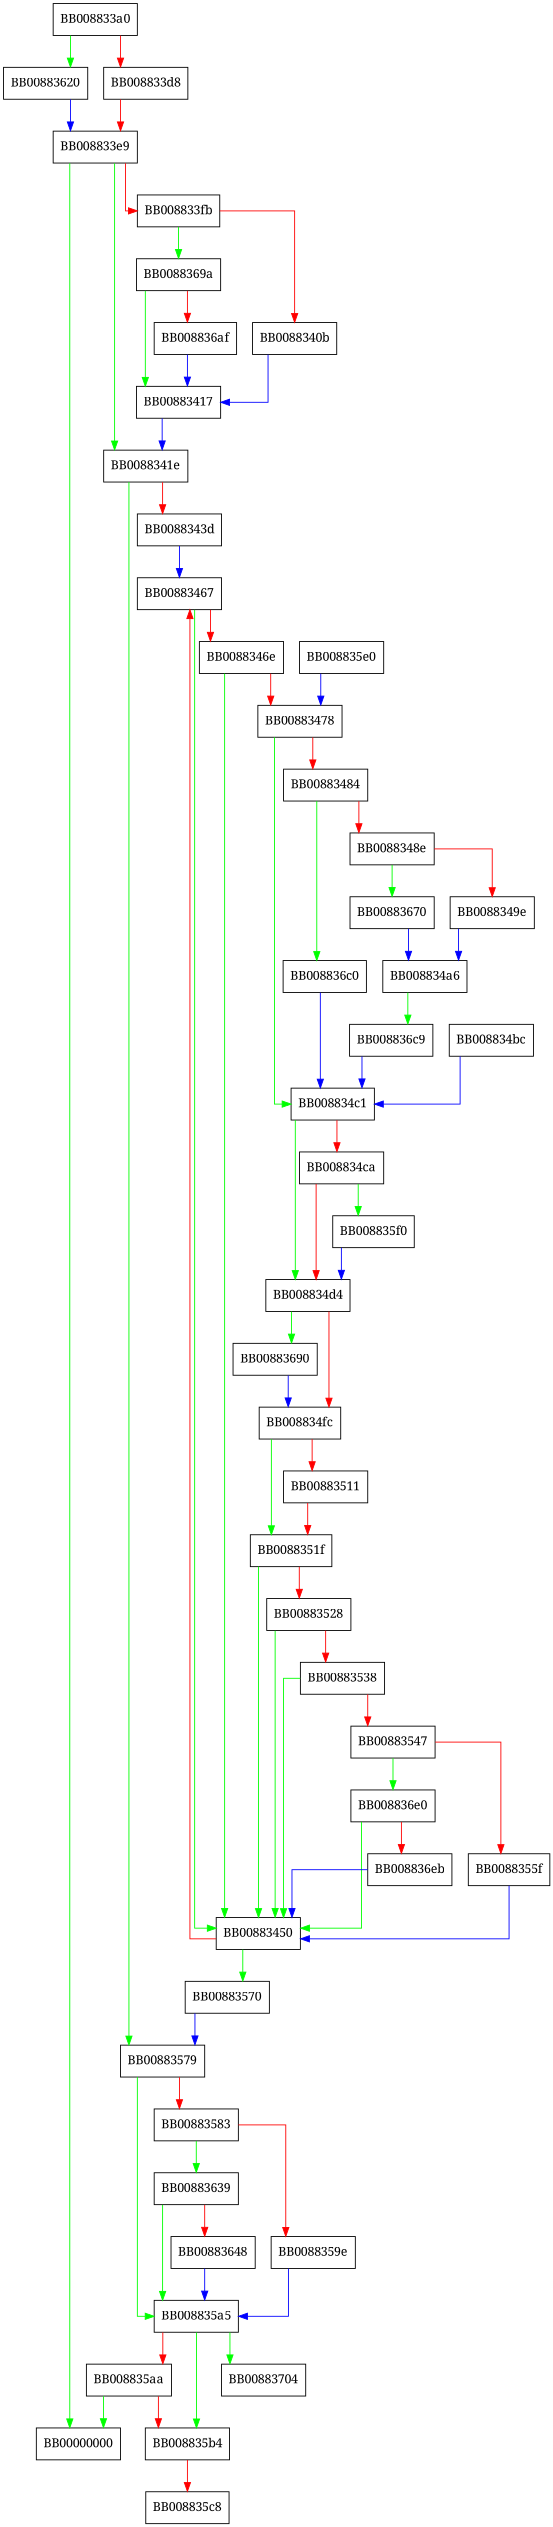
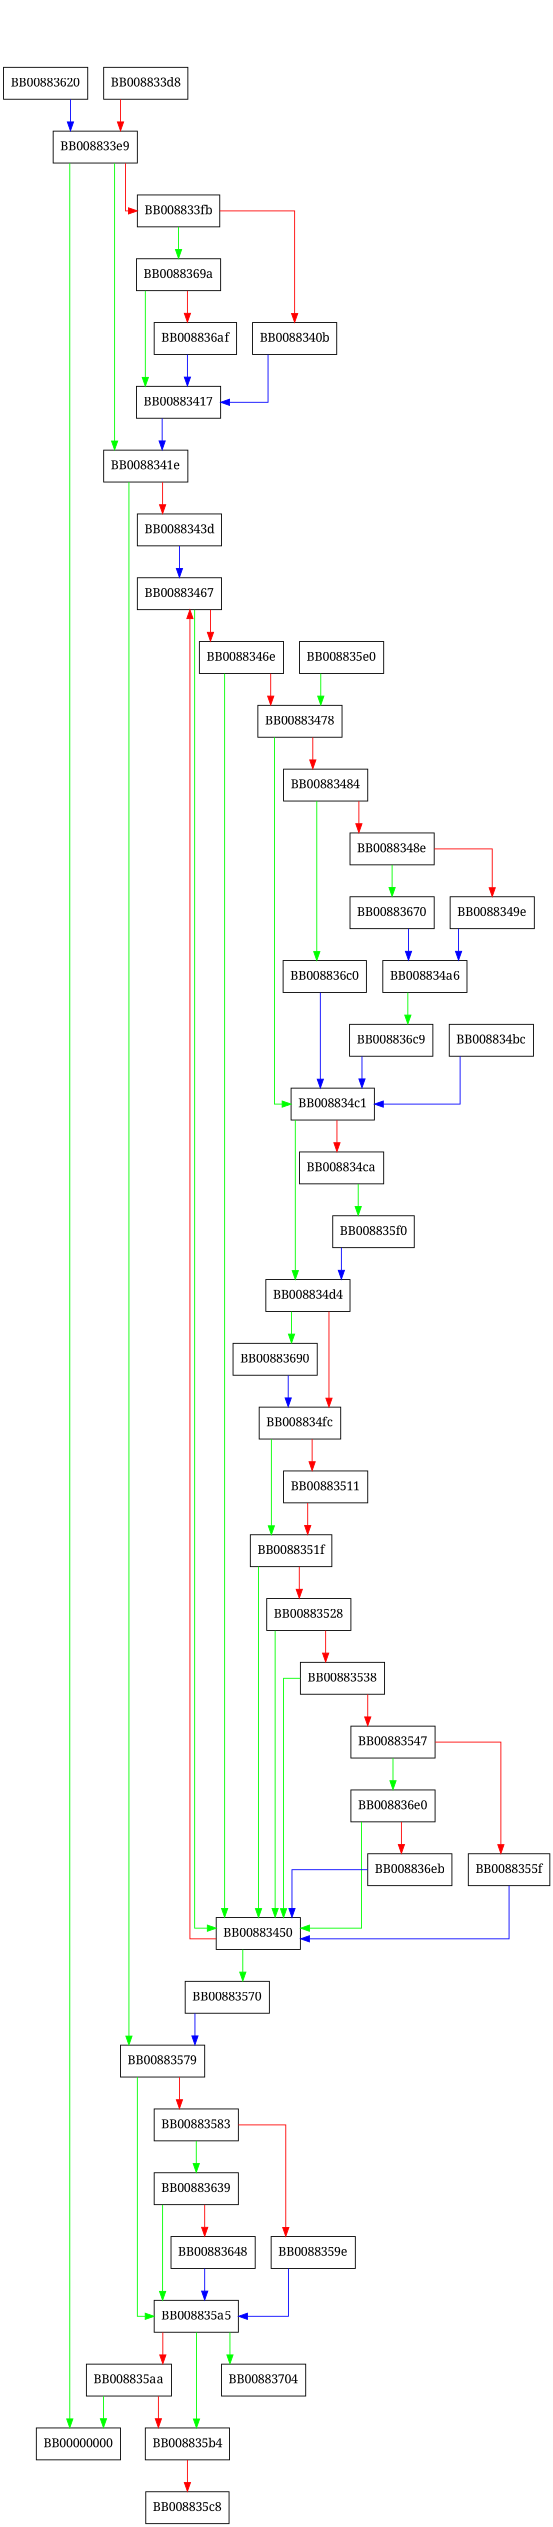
node "BB008833a0": removed
edge "BB008835e0" -> "BB00883478": color blue -> green
edge "BB008834ca" -> "BB008834d4": removed
